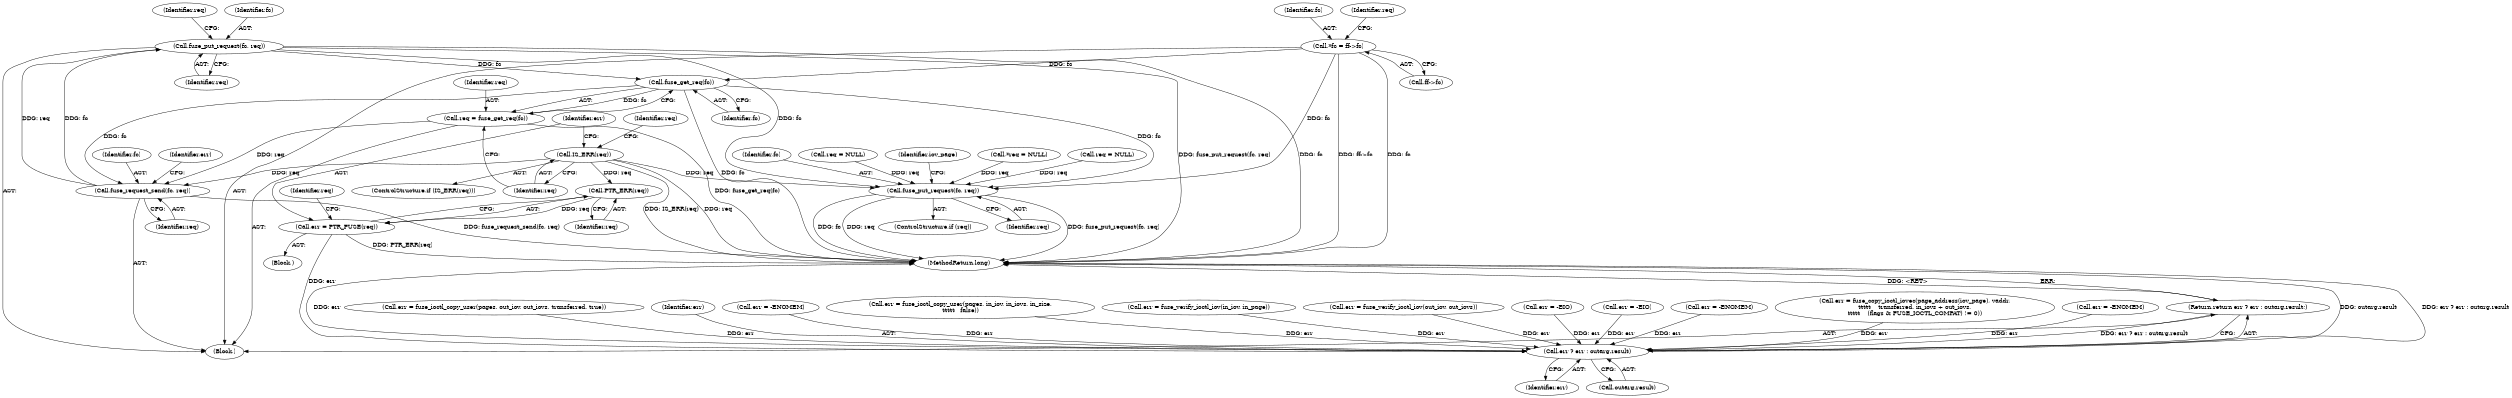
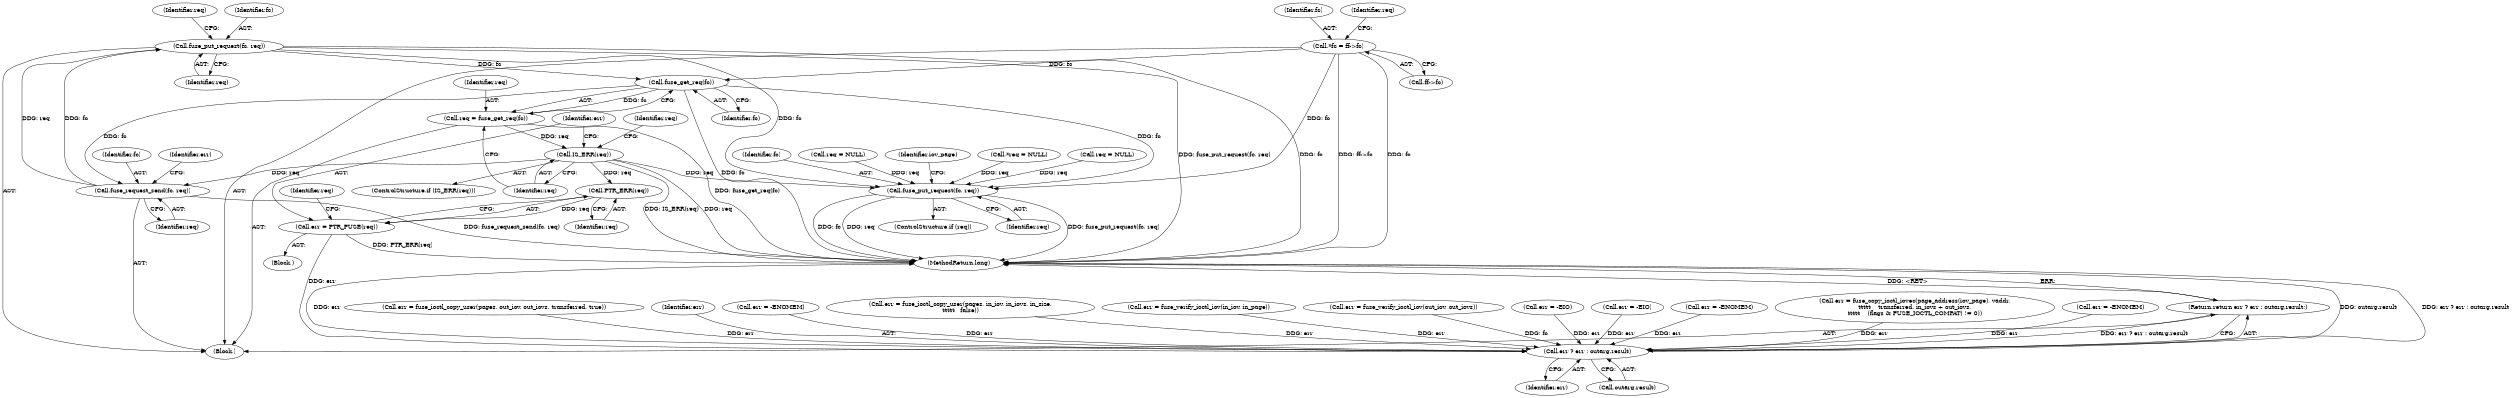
edge "(Call,req = fuse_get_req(fc))" -> "(Call,fuse_request_send(fc, req))": now "(Call,req = fuse_get_req(fc))" -> "(Call,IS_ERR(req))"
edge "(Call,err = fuse_verify_ioctl_iov(out_iov, out_iovs))" -> "(Call,err ? err : outarg.result)": label "DDG: err" -> "DDG: fc"
